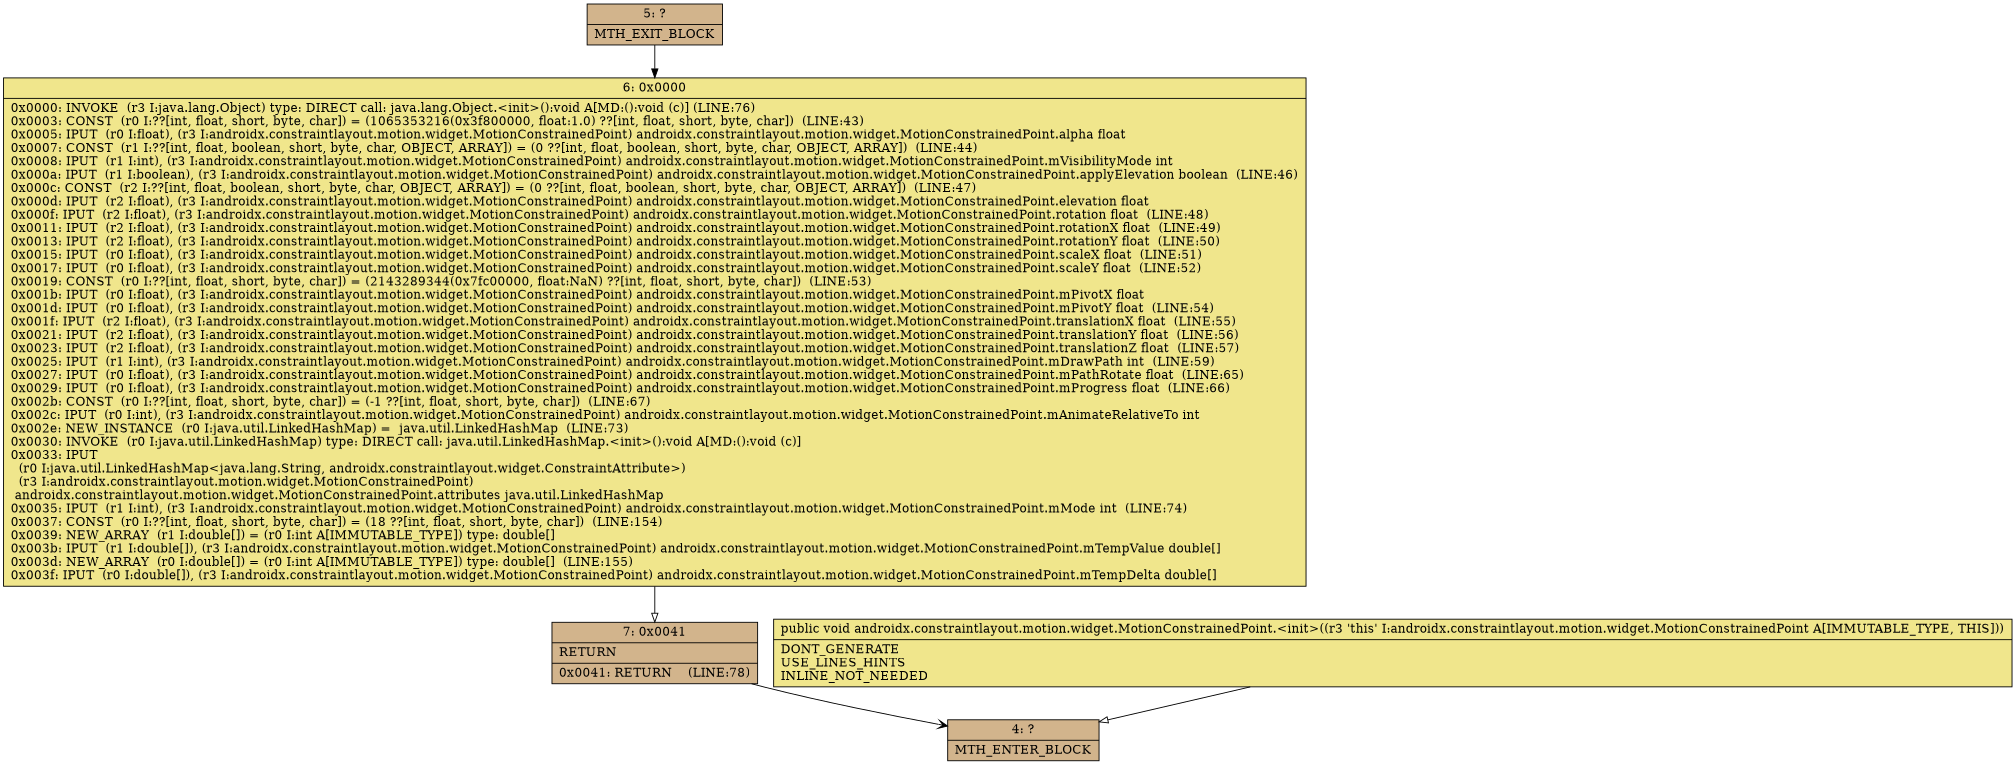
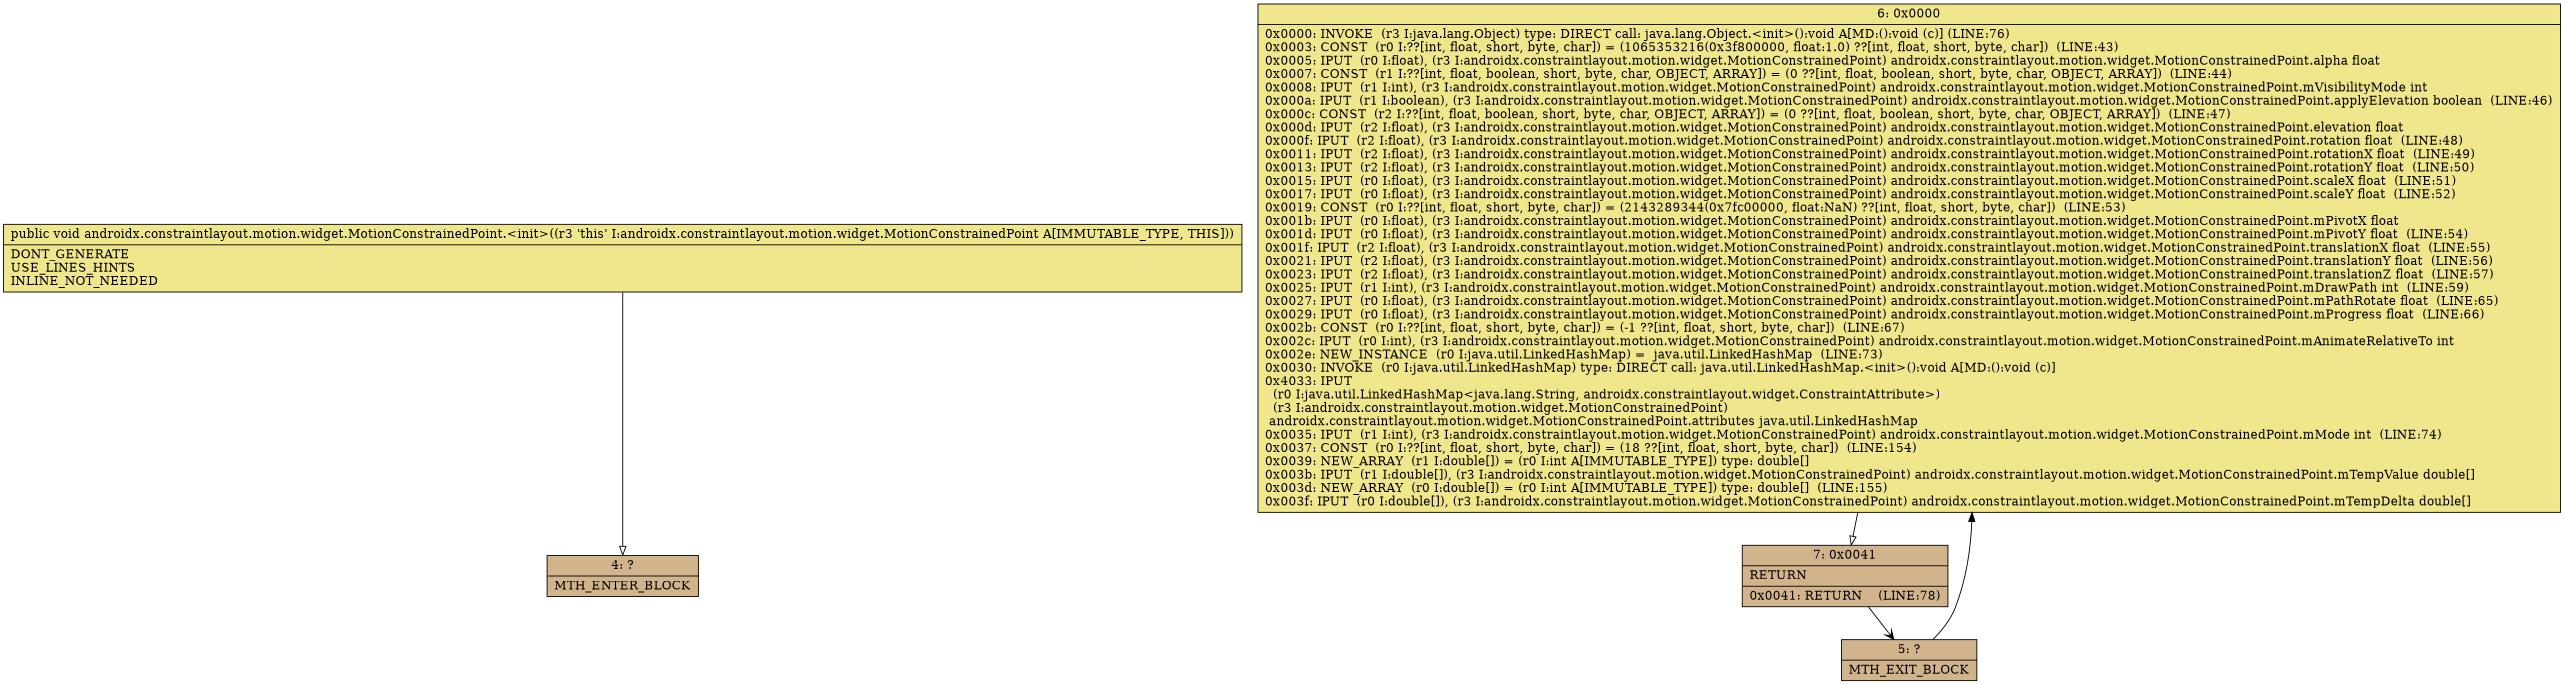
node "6: 0x0000": text "0x0033: IPUT" -> "0x4033: IPUT"
edge "7: 0x0041" -> "4: ?": now "7: 0x0041" -> "5: ?"
